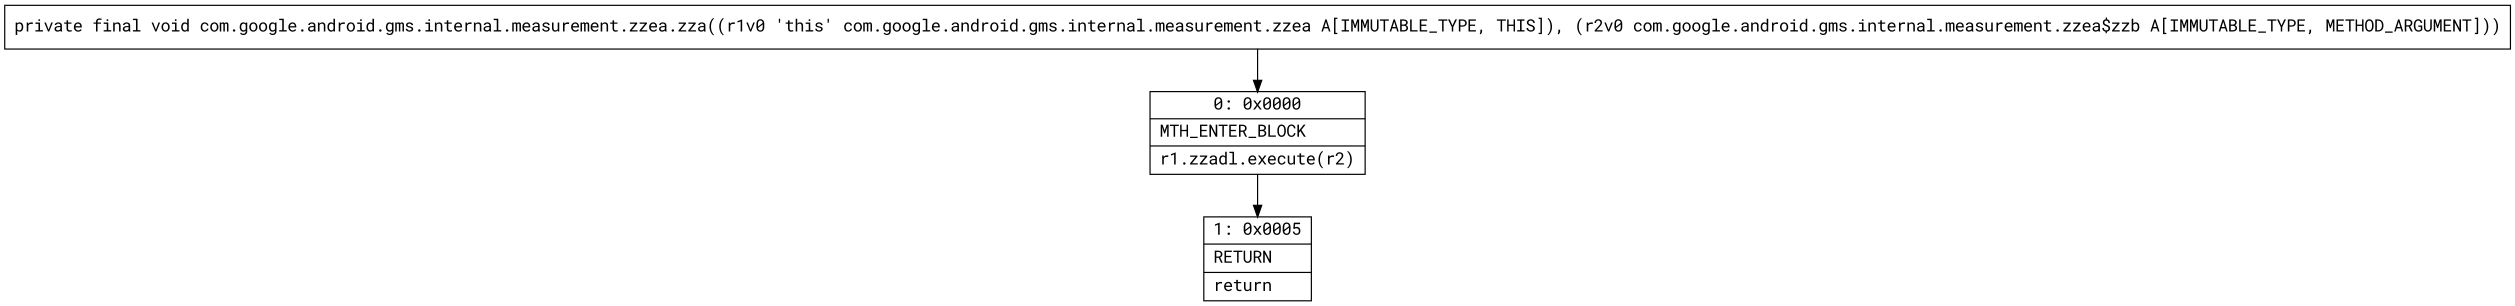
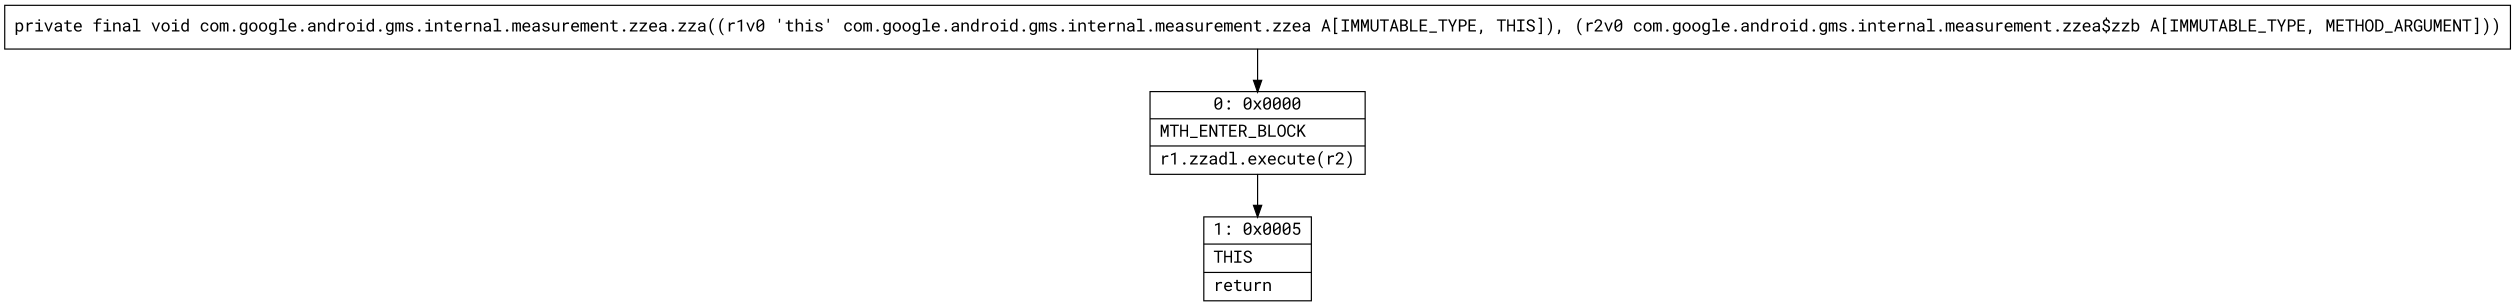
node "1: 0x0005": text "RETURN" -> "THIS"
